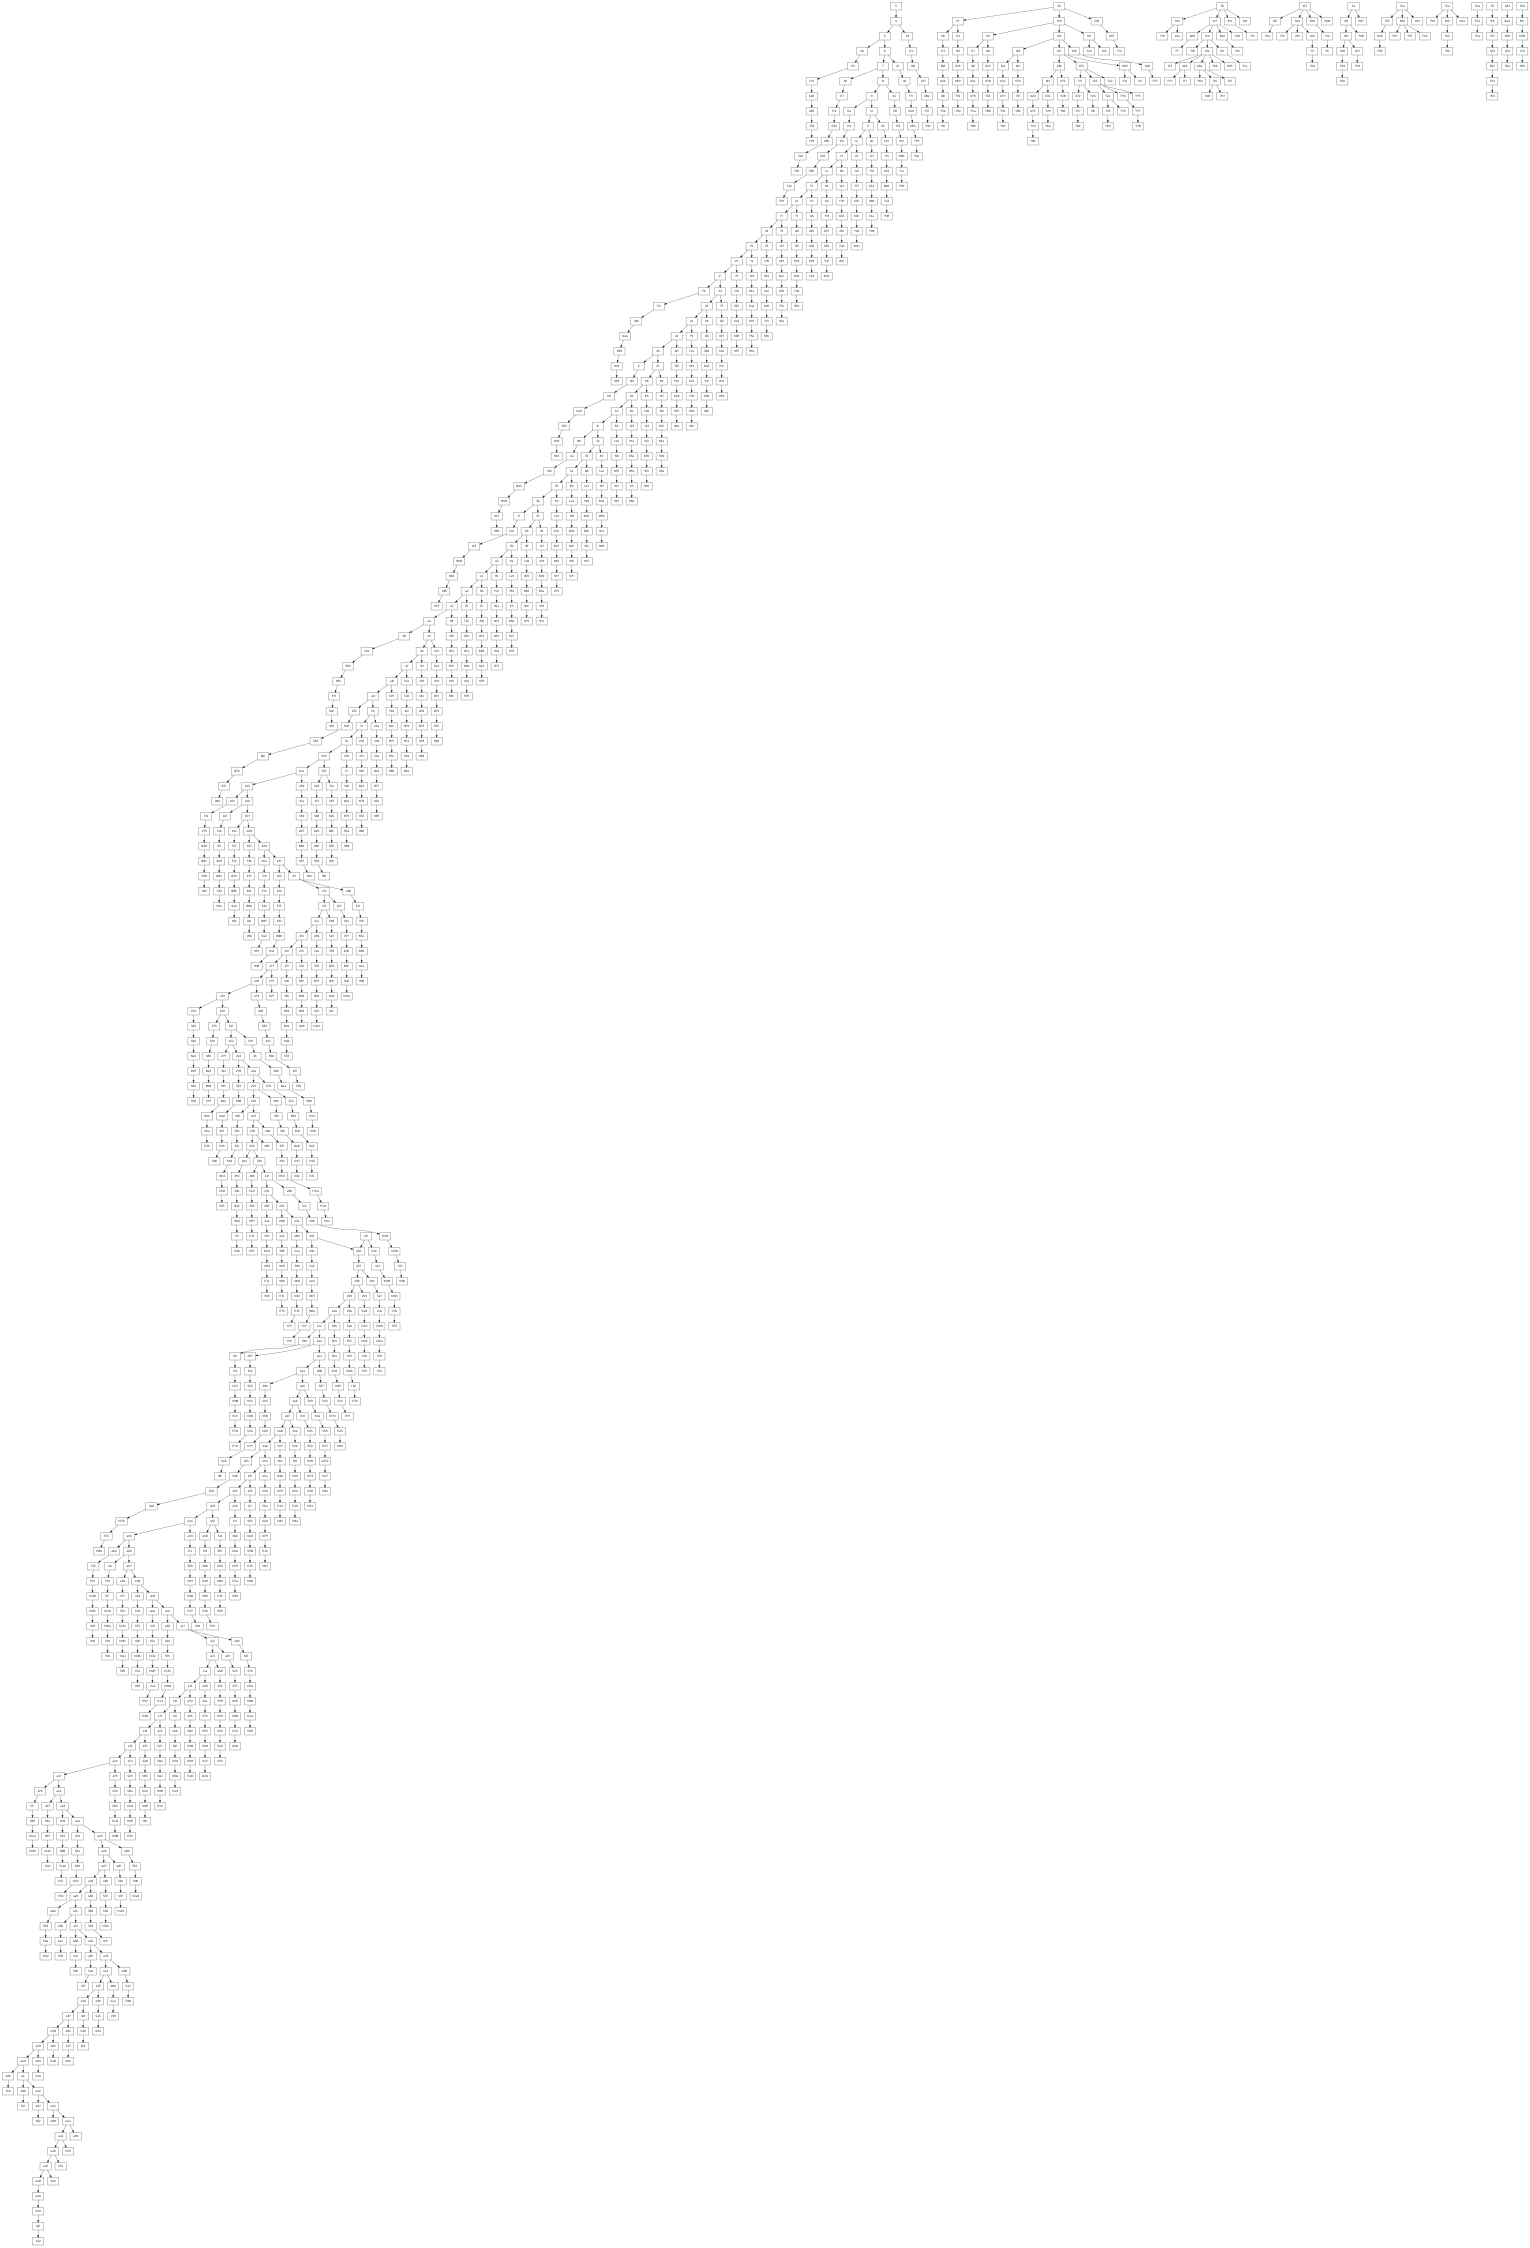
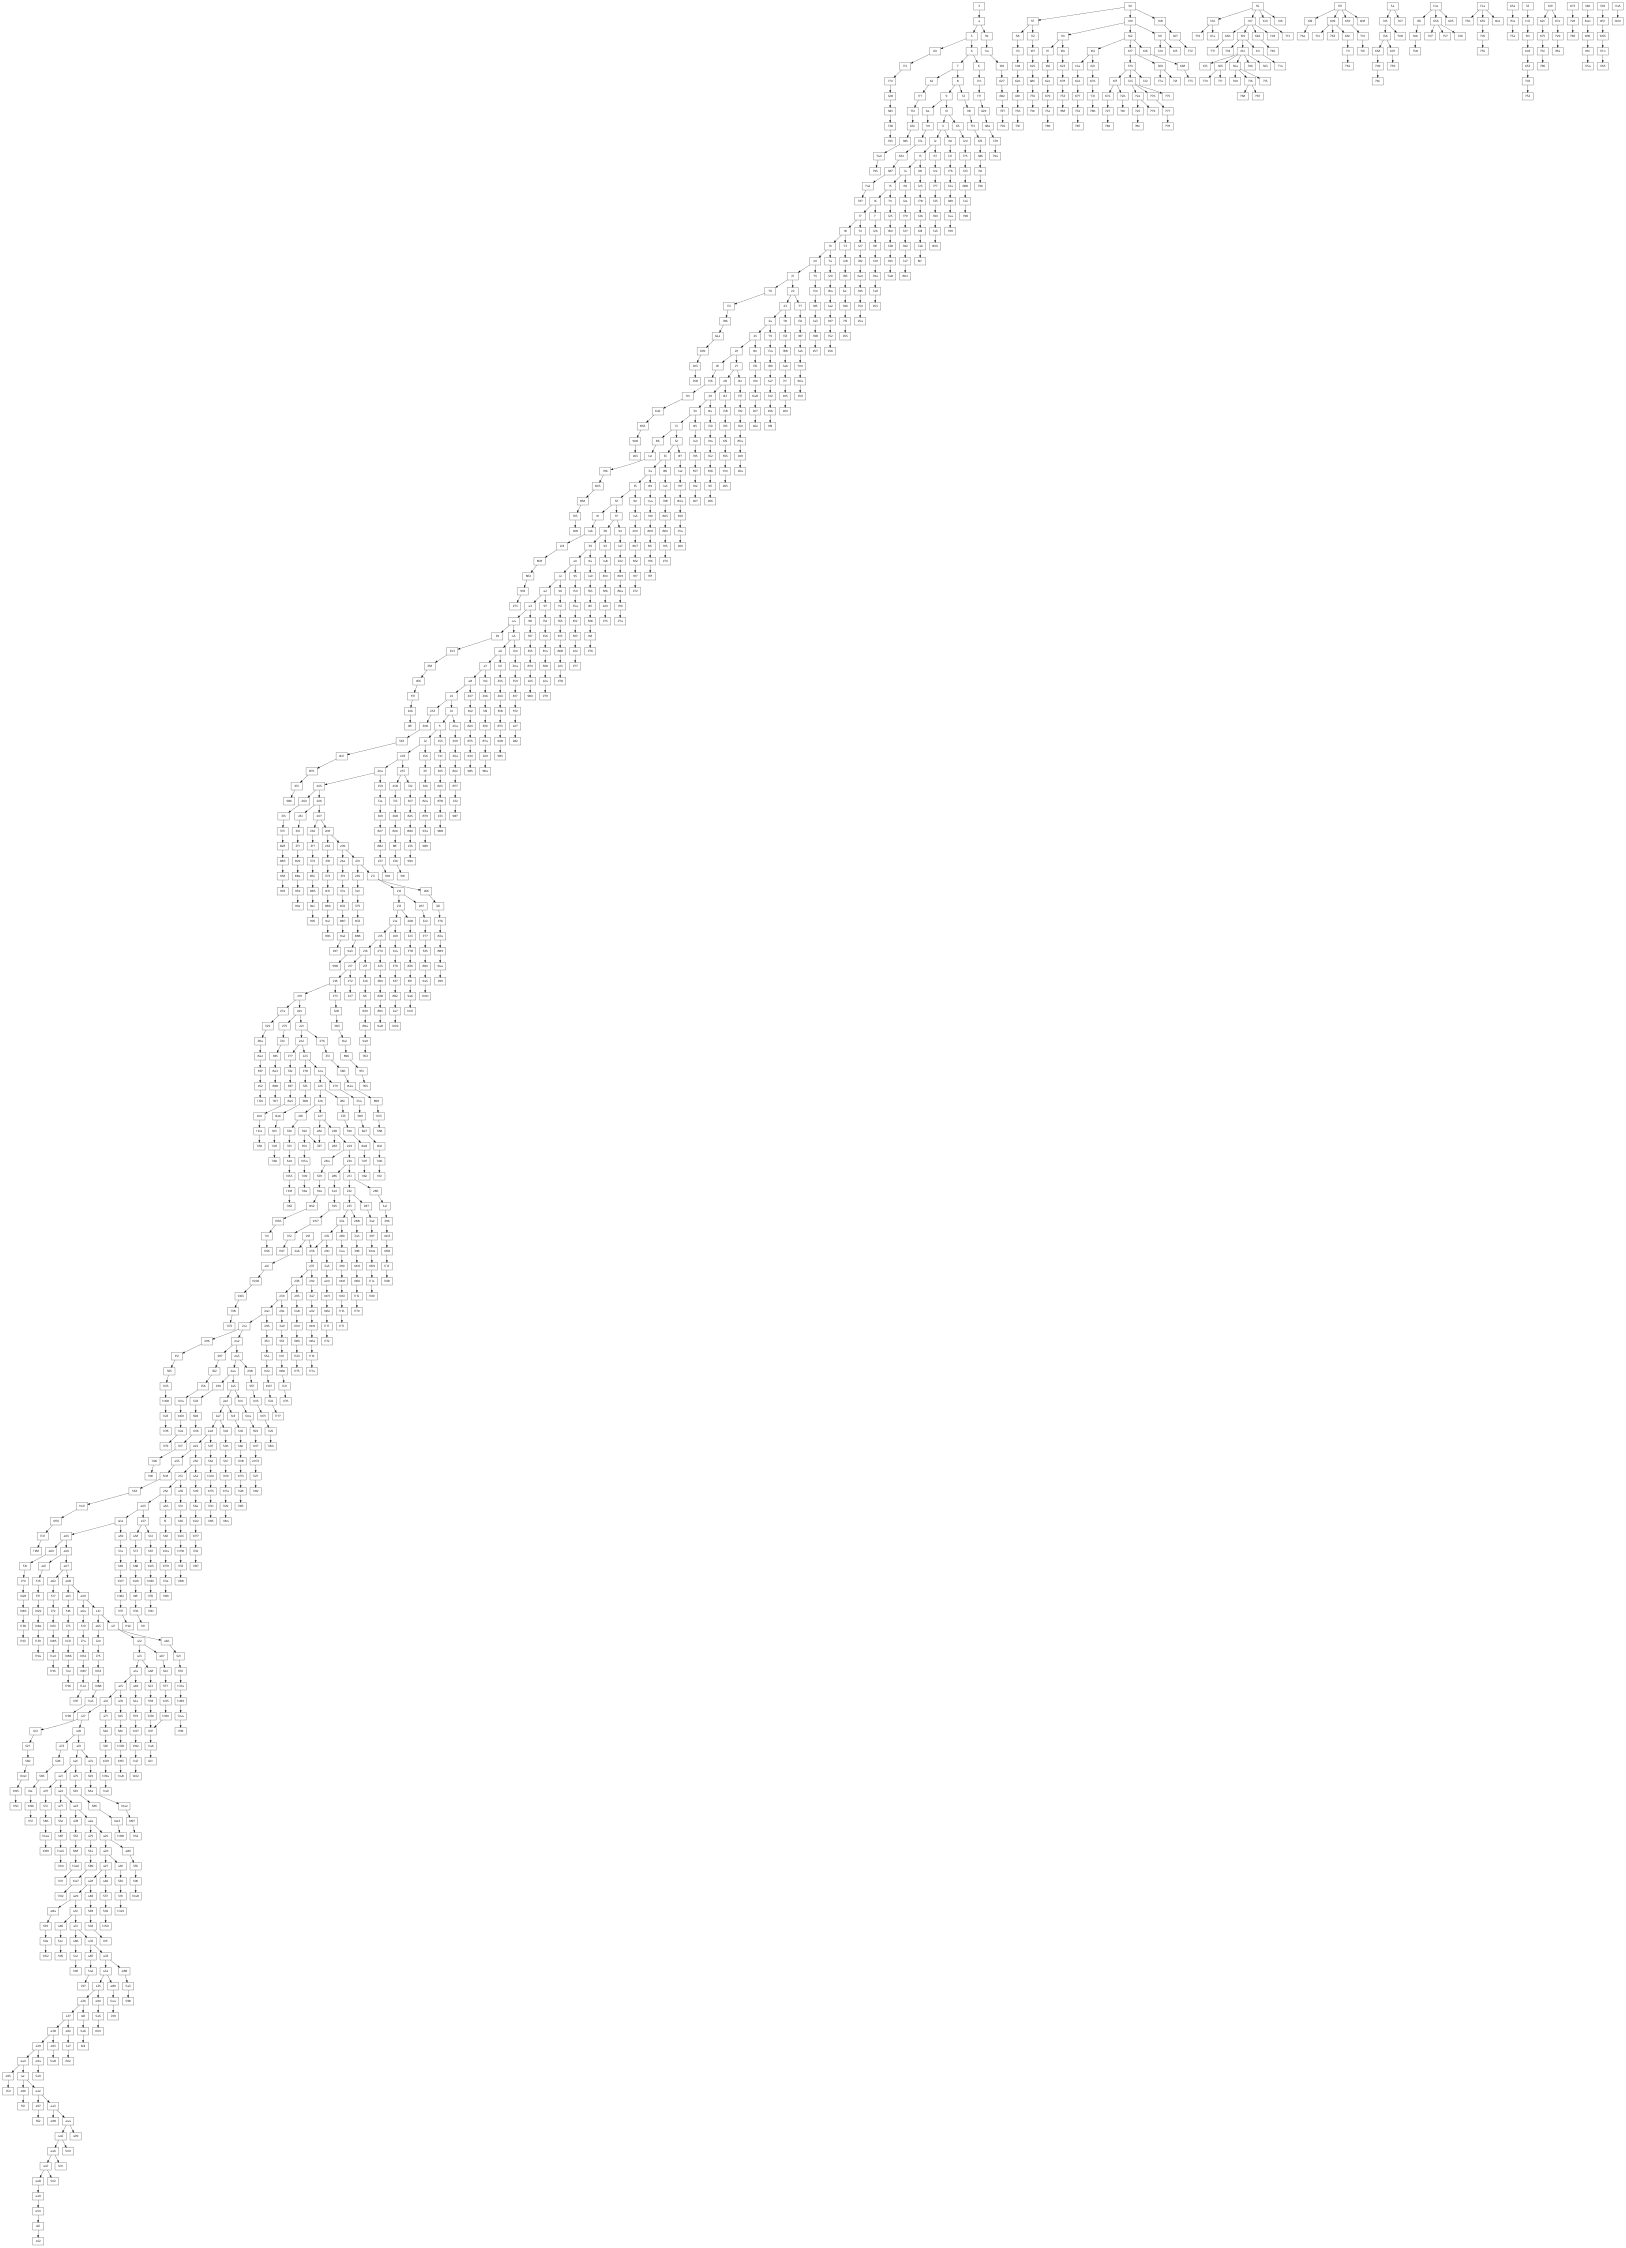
node "618": removed
edge "337" -> "392": reversed
edge "1090" -> "1145": now "1090" -> "1091"
